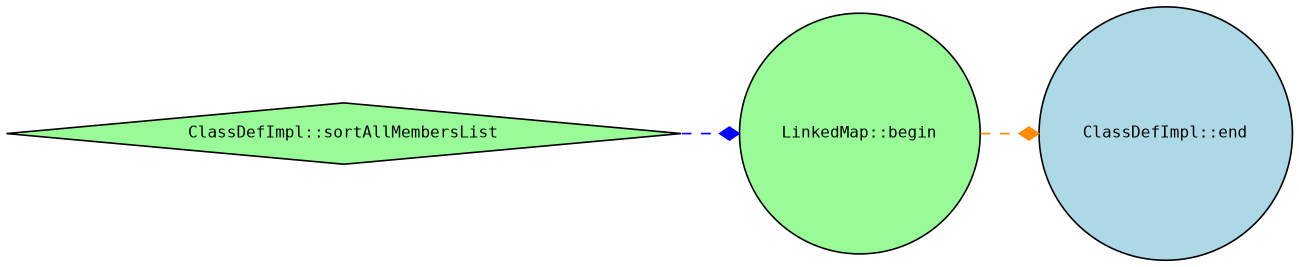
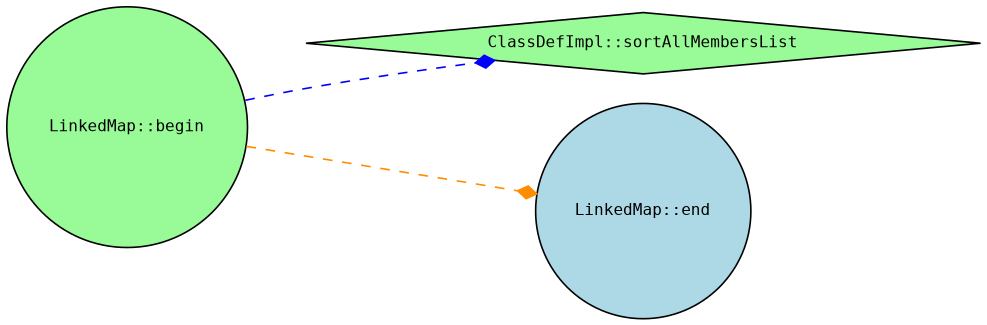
edge "ClassDefImpl::sortAllMembersList" -> "LinkedMap::begin": reversed
node "ClassDefImpl::end": label "ClassDefImpl::end" -> "LinkedMap::end"
